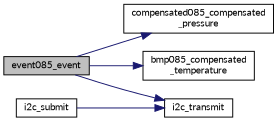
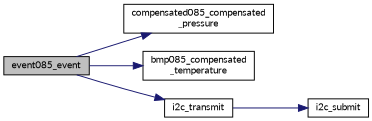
edge "i2c_submit" -> "i2c_transmit": reversed
